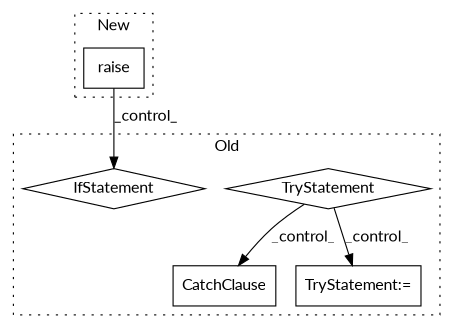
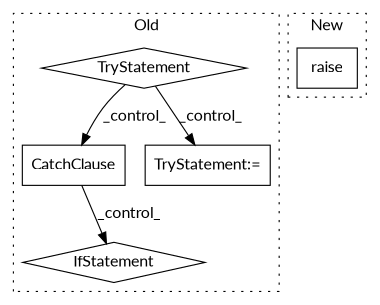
edge "raise" -> "IfStatement": now "CatchClause" -> "IfStatement"
